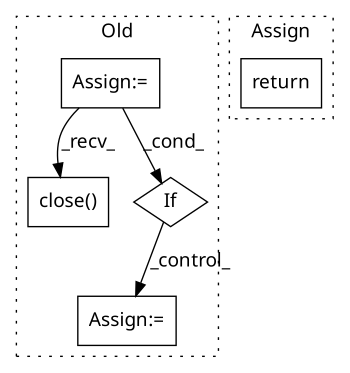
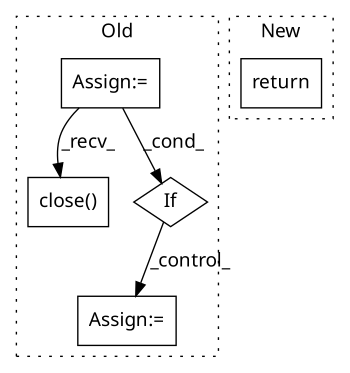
cluster "Assign": label "Assign" -> "New"
